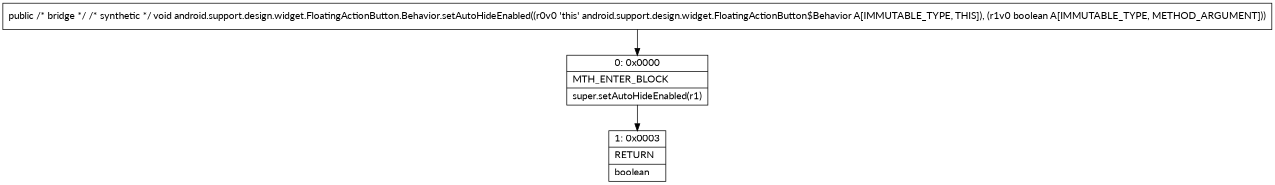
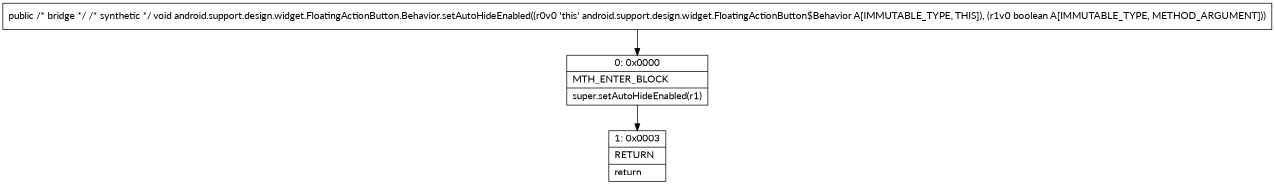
node "1: 0x0003": text "boolean" -> "return"
